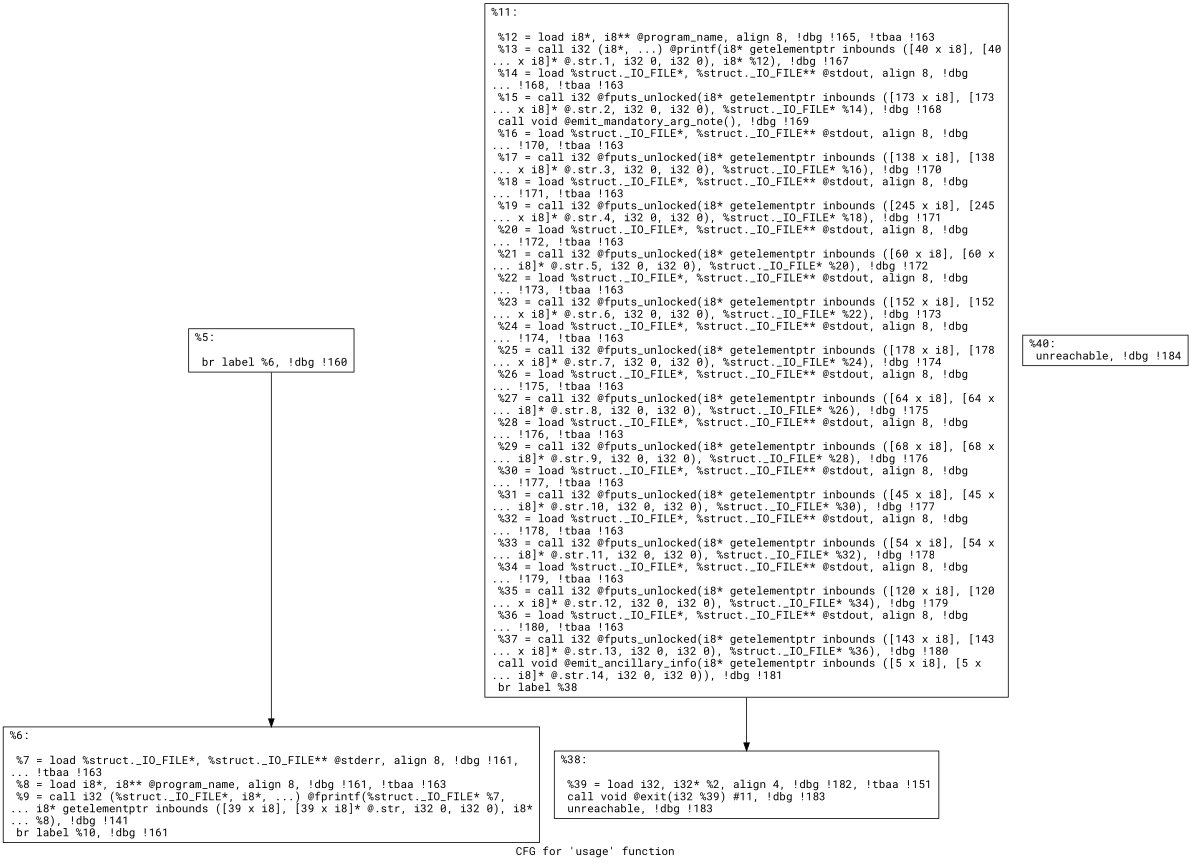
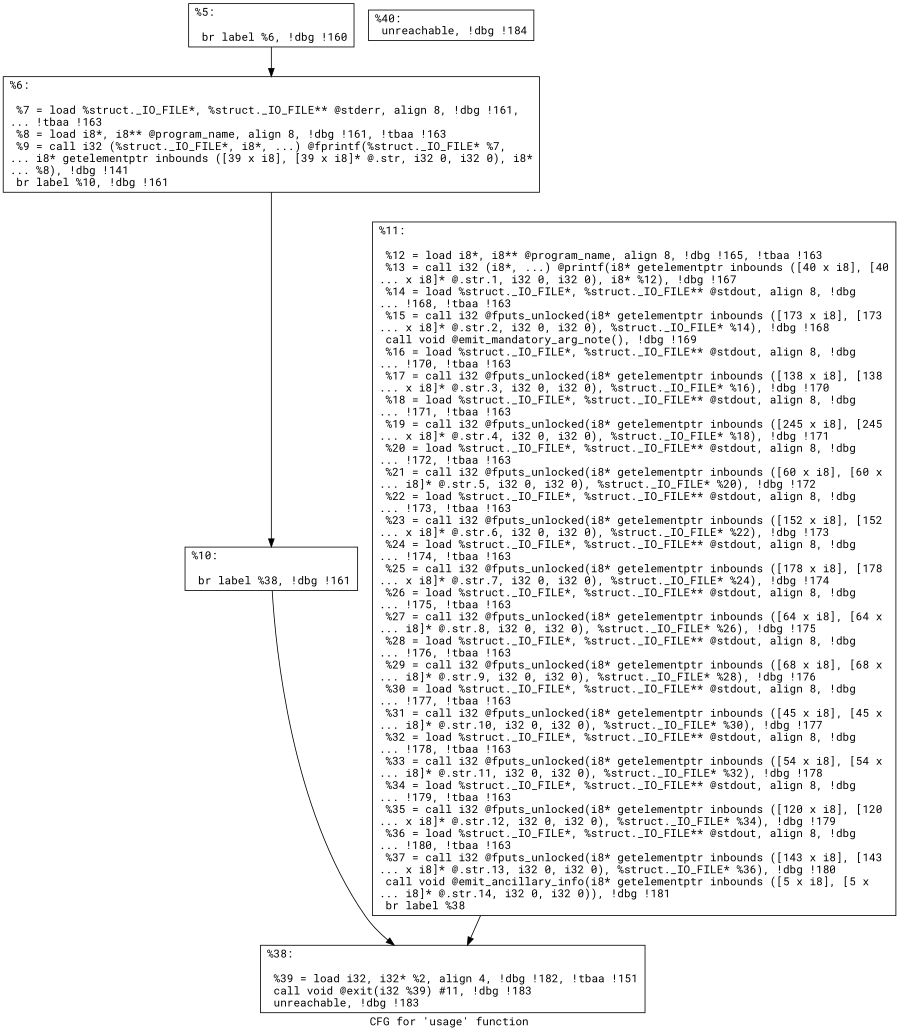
node "%10:": added
